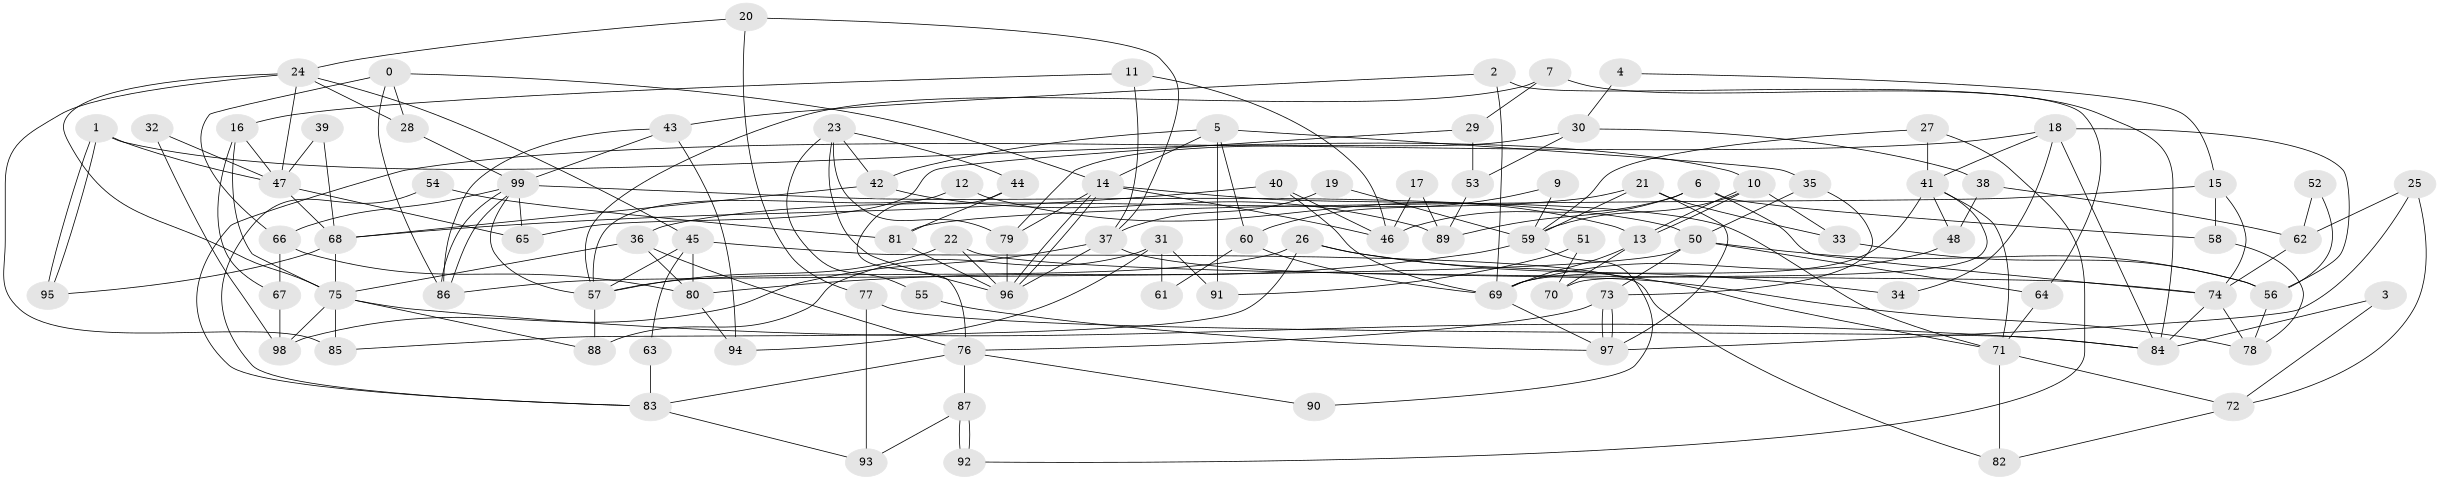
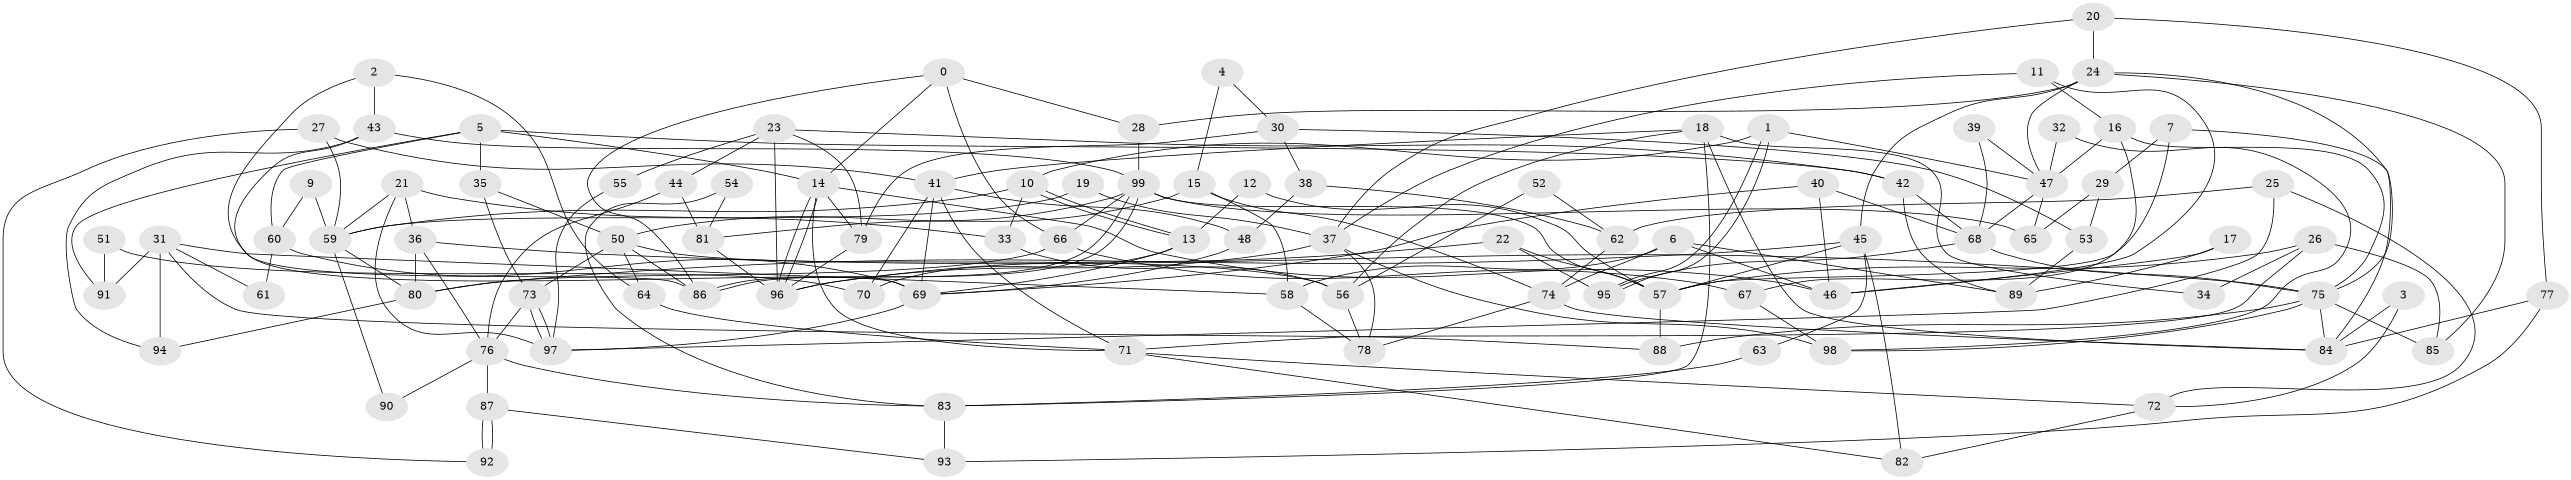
edge "31" -- "58": added
edge "22" -- "74": now "22" -- "95"
